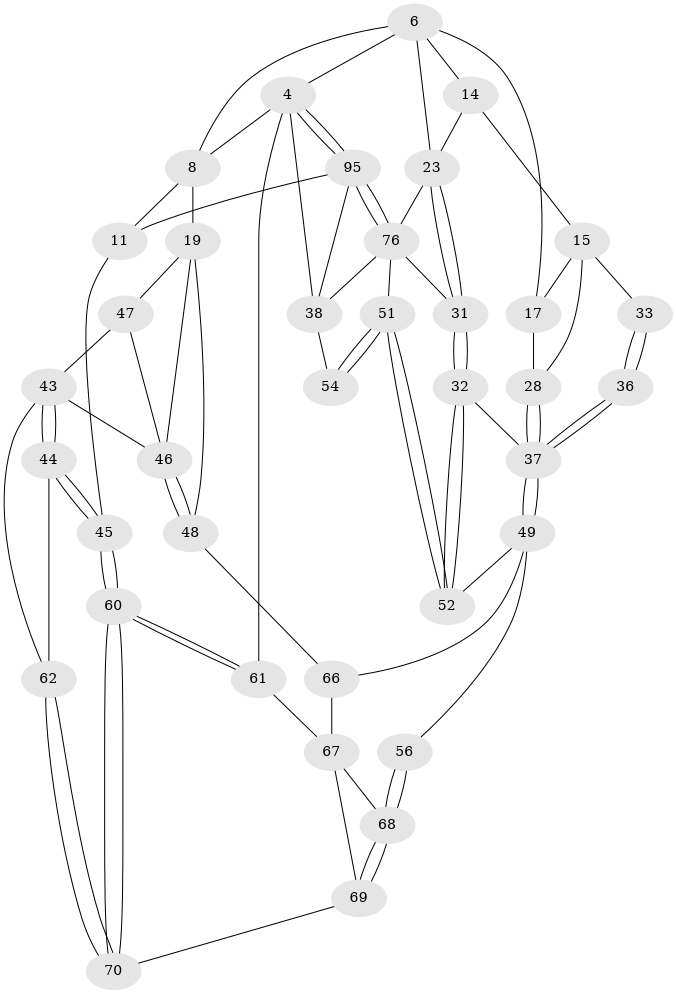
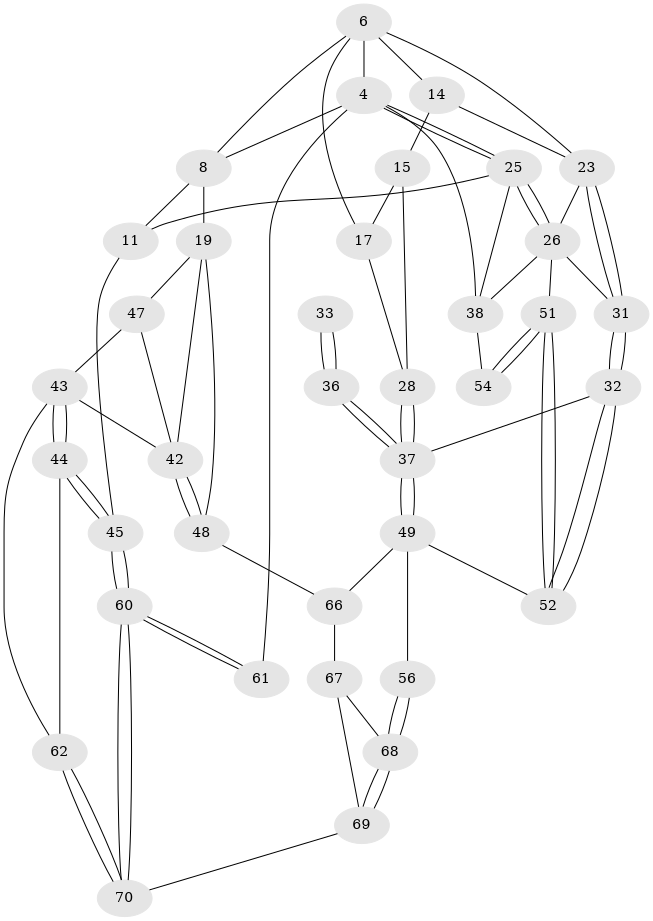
node "95": label "95" -> "25"
node "76": label "76" -> "26"
edge "15" -- "33": removed
node "46": label "46" -> "42"
edge "61" -- "67": removed
